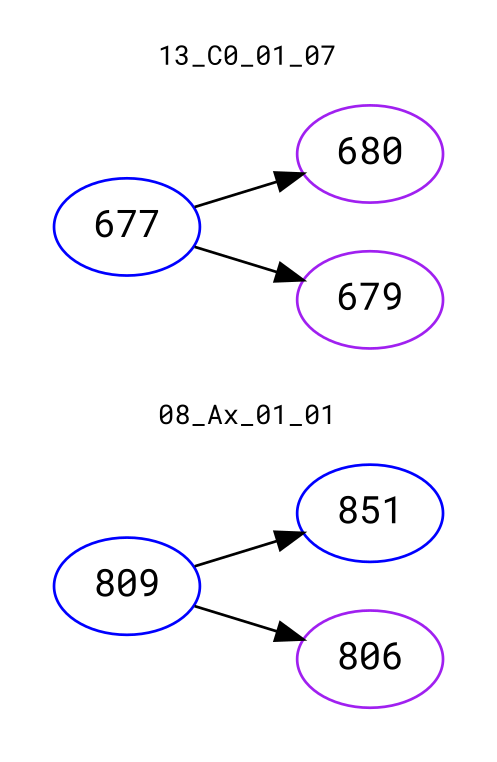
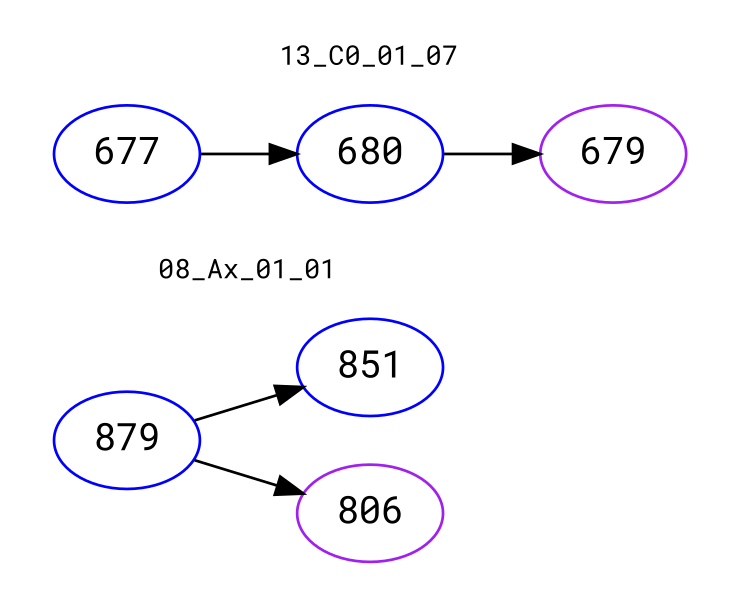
node "680": color purple -> blue
edge "677" -> "679": now "680" -> "679"
node "809": label "809" -> "879"
